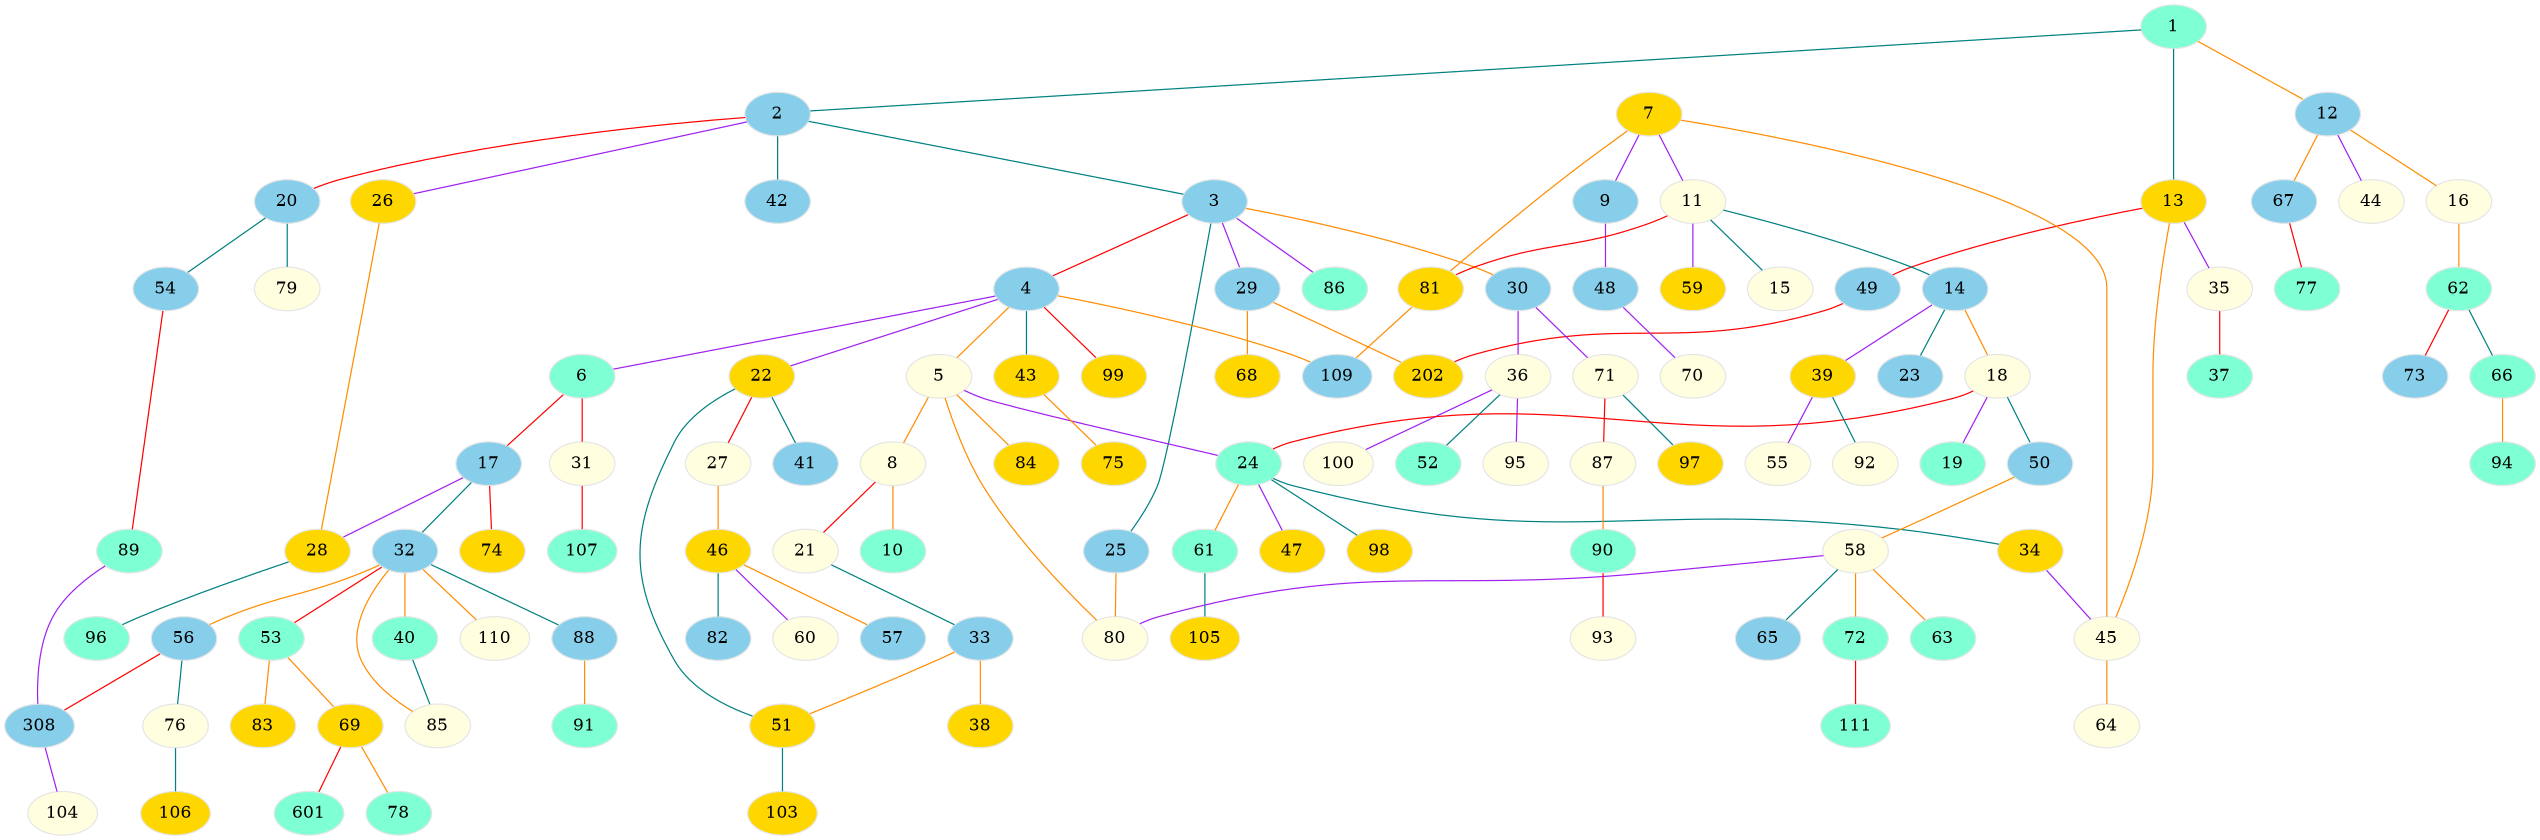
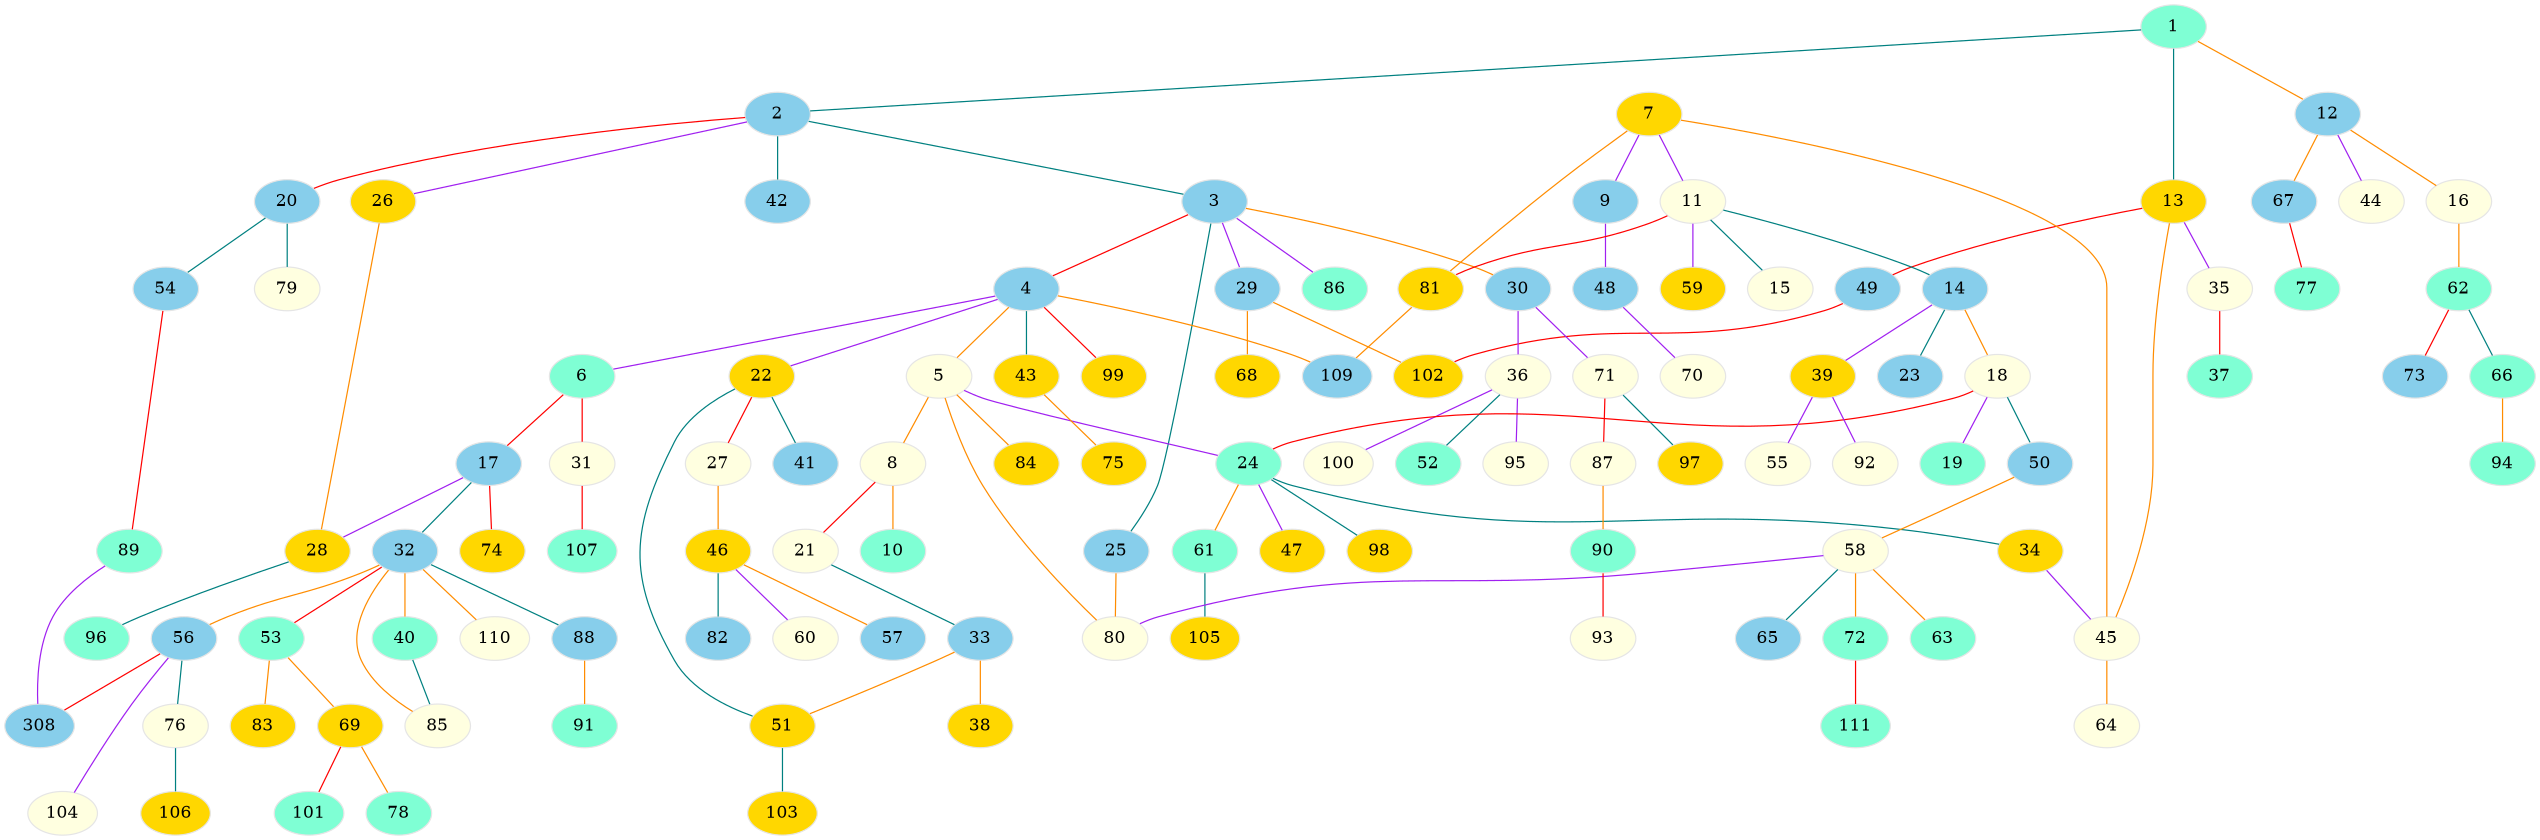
node "202": label "202" -> "102"
edge "39" -- "92": color teal -> purple
edge "308" -- "104": now "56" -- "104"
node "601": label "601" -> "101"
